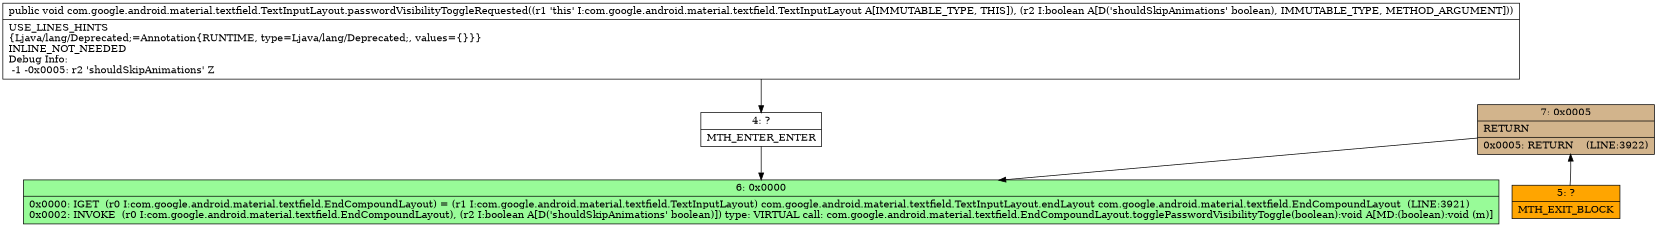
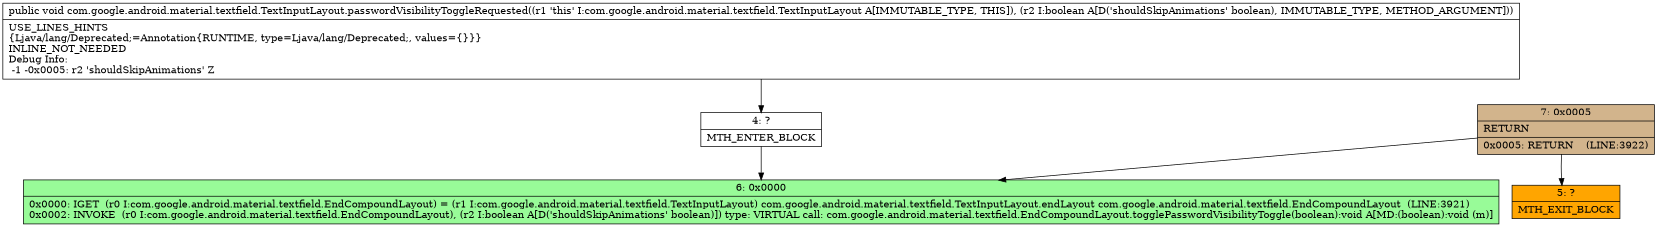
node "4: ?": text "MTH_ENTER_ENTER" -> "MTH_ENTER_BLOCK"
edge "5: ?" -> "7: 0x0005": reversed
